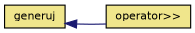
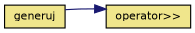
edge "operator>>" -> "generuj": reversed
